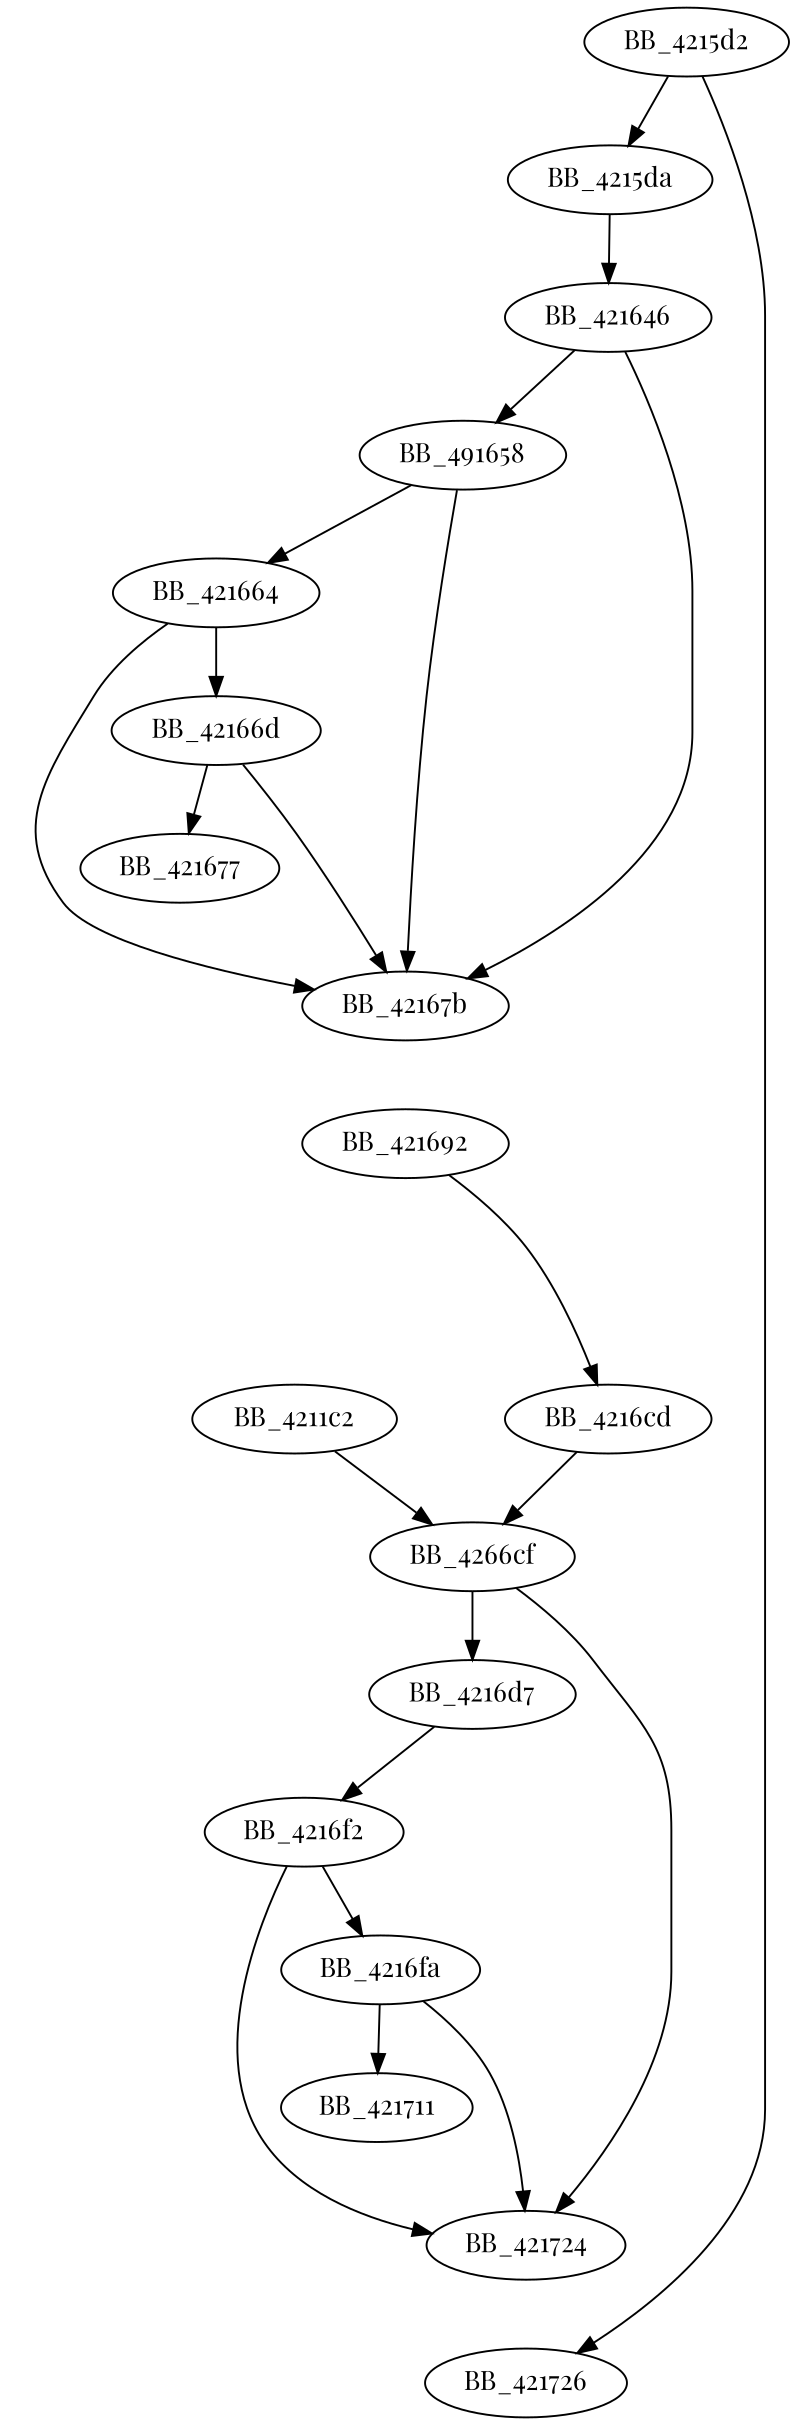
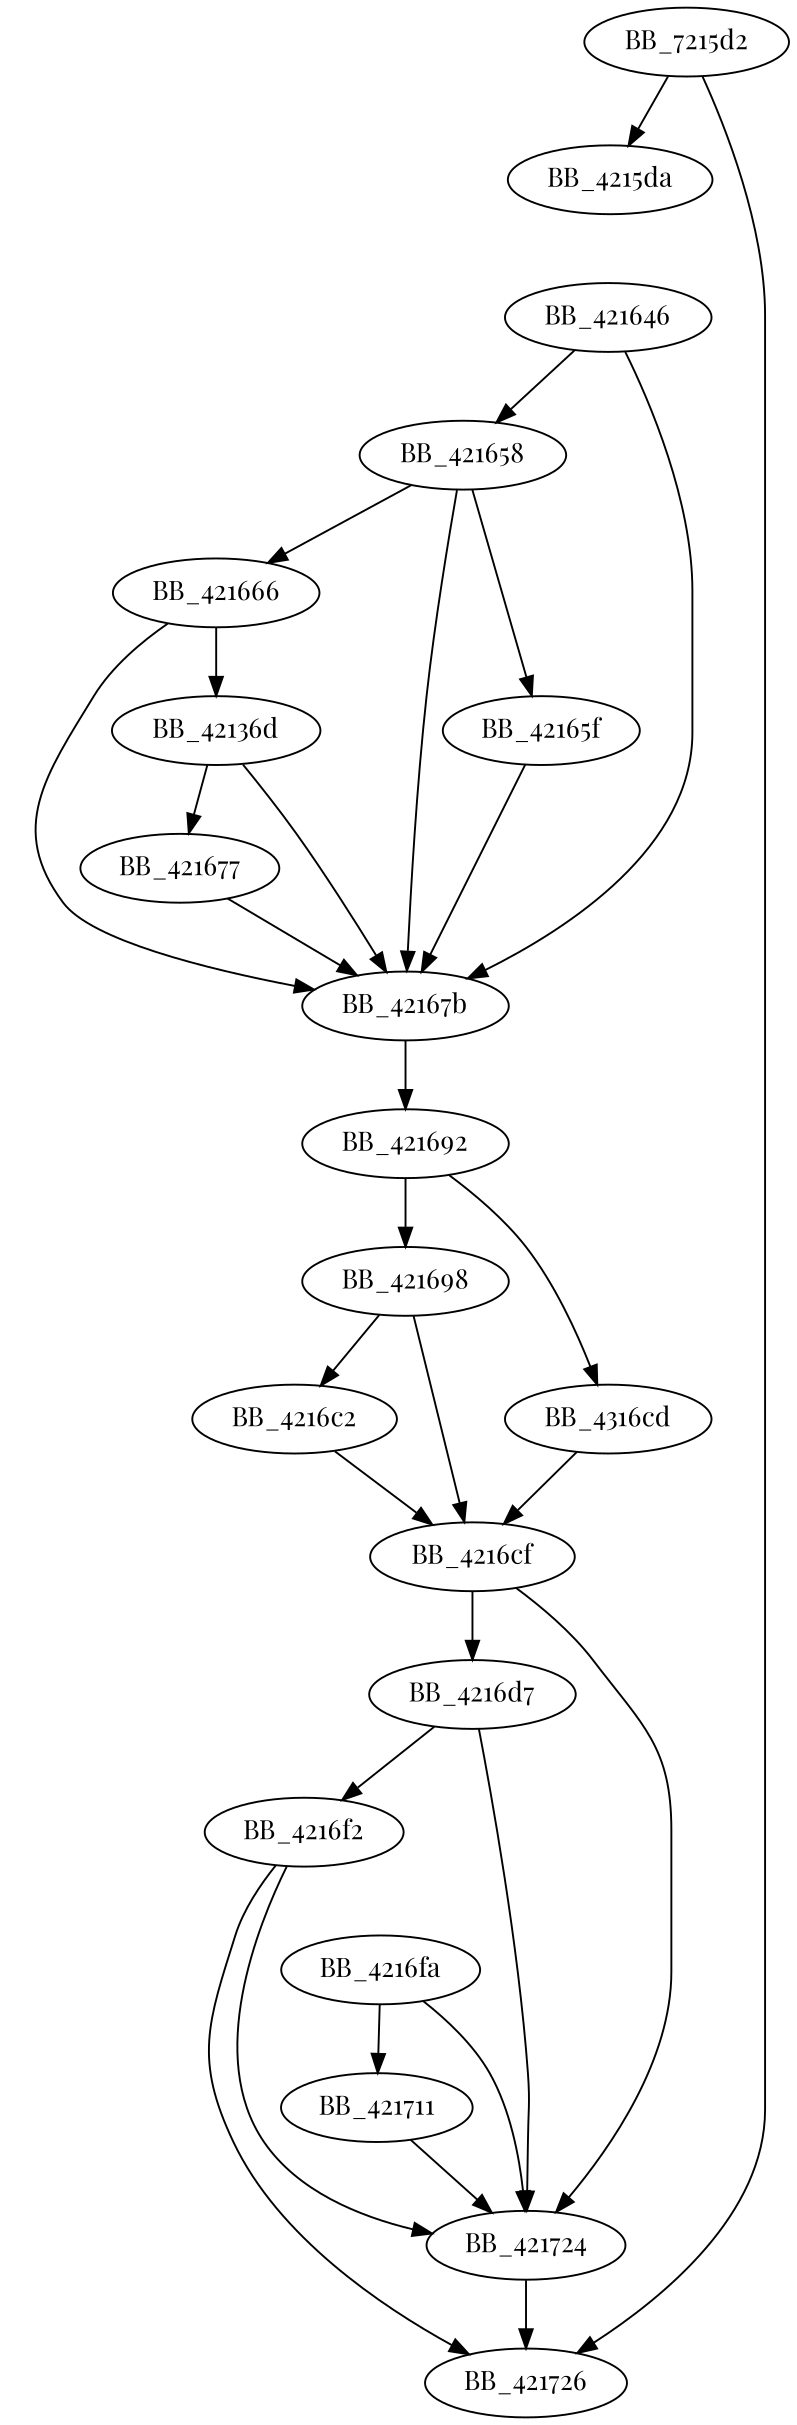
node "BB_4215d2": label "BB_4215d2" -> "BB_7215d2"
edge "BB_4215da" -> "BB_421646": removed
node "BB_491658": label "BB_491658" -> "BB_421658"
node "BB_421664": label "BB_421664" -> "BB_421666"
node "BB_42166d": label "BB_42166d" -> "BB_42136d"
node "BB_42165f": added
edge "BB_421677" -> "BB_42167b": added
edge "BB_42167b" -> "BB_421692": added
node "BB_421698": added
node "BB_4211c2": label "BB_4211c2" -> "BB_4216c2"
node "BB_4216cd": label "BB_4216cd" -> "BB_4316cd"
node "BB_4266cf": label "BB_4266cf" -> "BB_4216cf"
edge "BB_4216f2" -> "BB_4216fa": now "BB_4216f2" -> "BB_421726"
edge "BB_4216d7" -> "BB_421724": added
edge "BB_421711" -> "BB_421724": added
edge "BB_421724" -> "BB_421726": added
